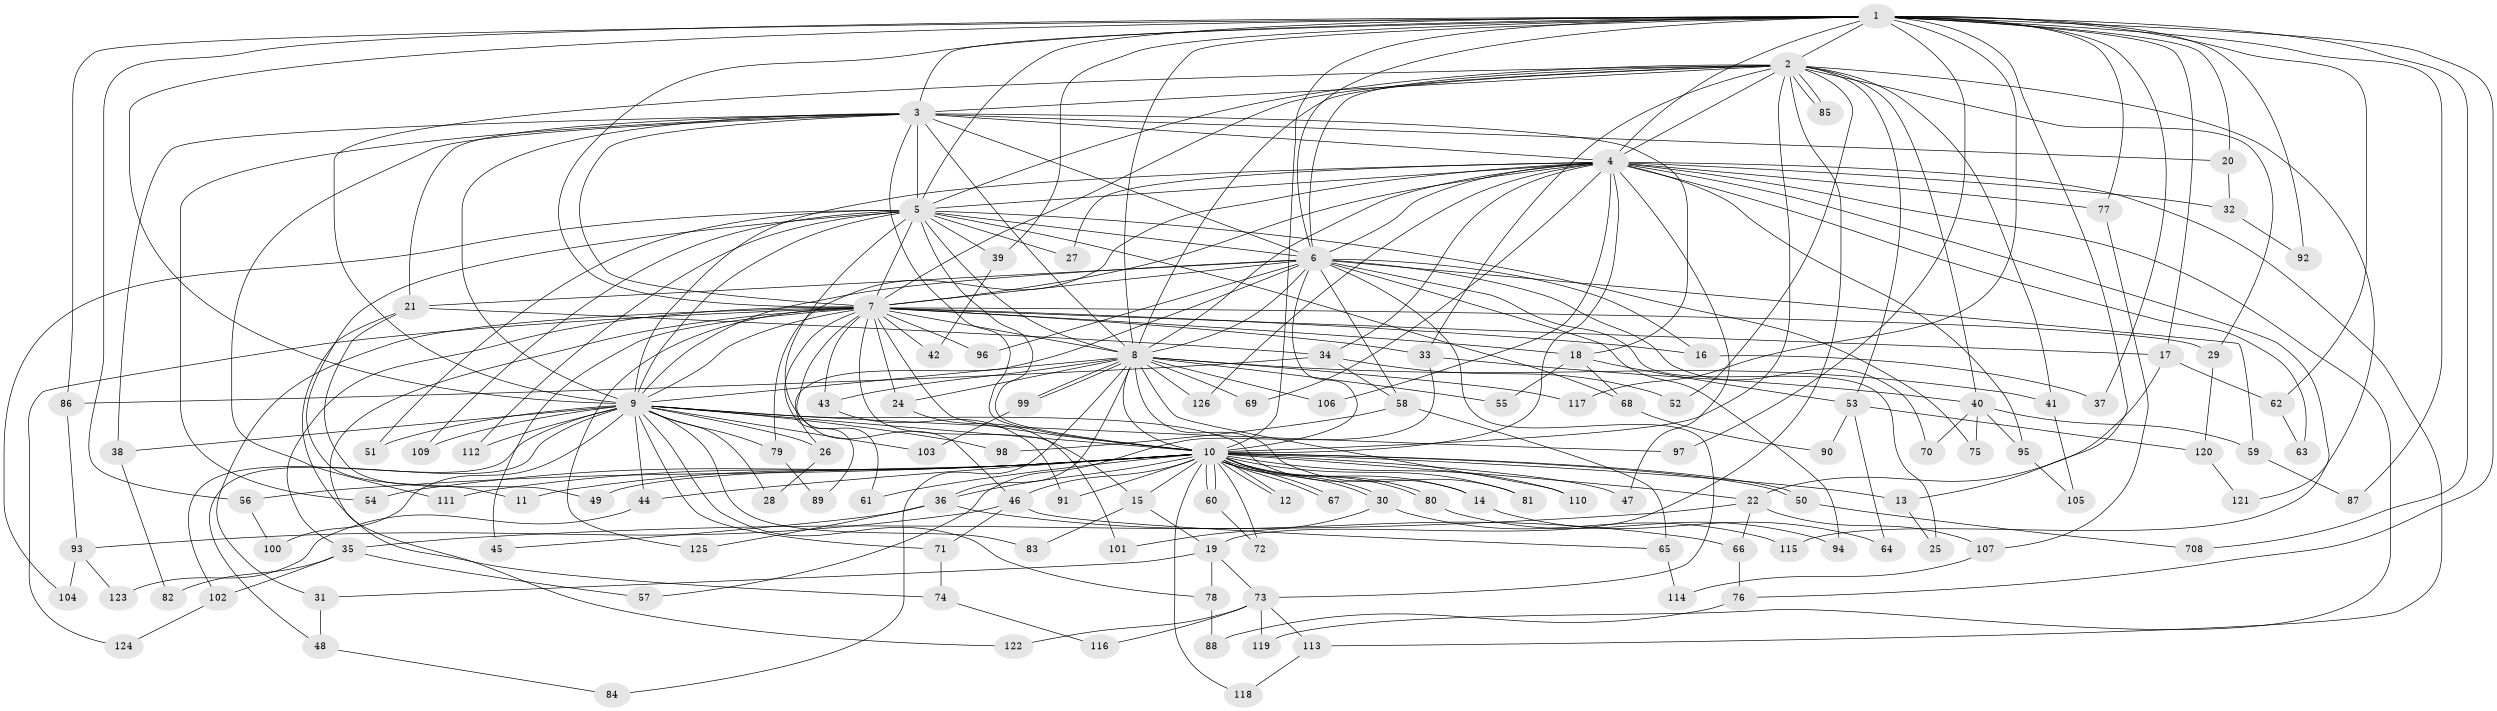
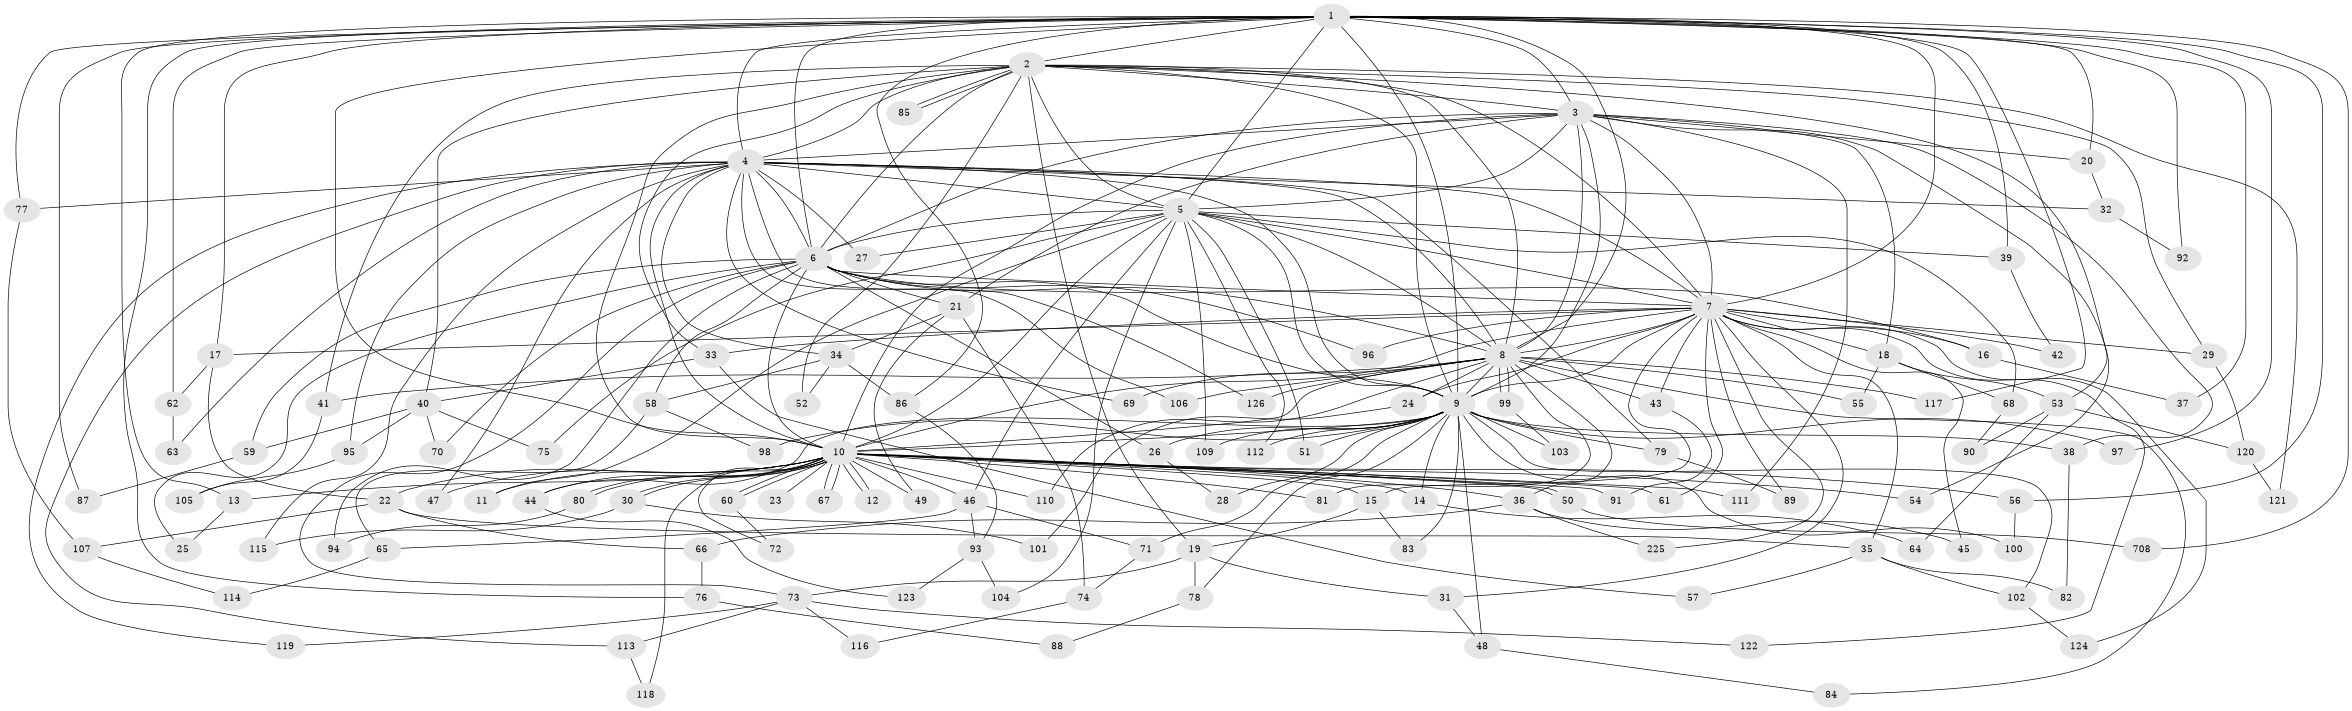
node "23": added
node "125": label "125" -> "225"
